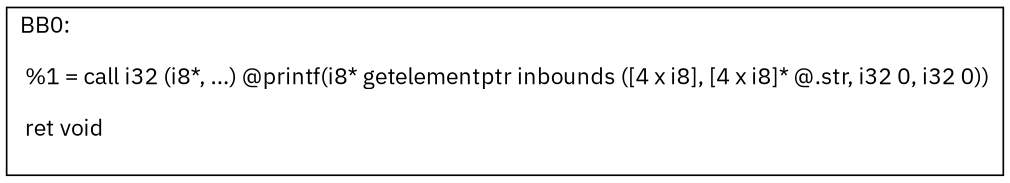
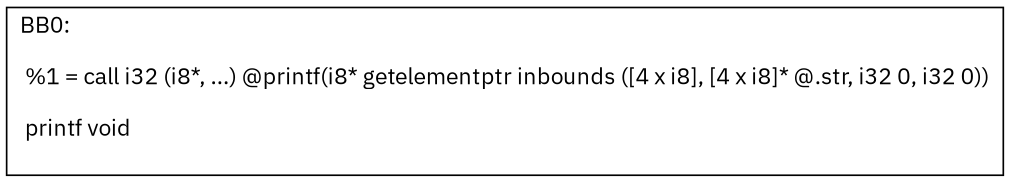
node "BB0:": text "ret void" -> "printf void"
